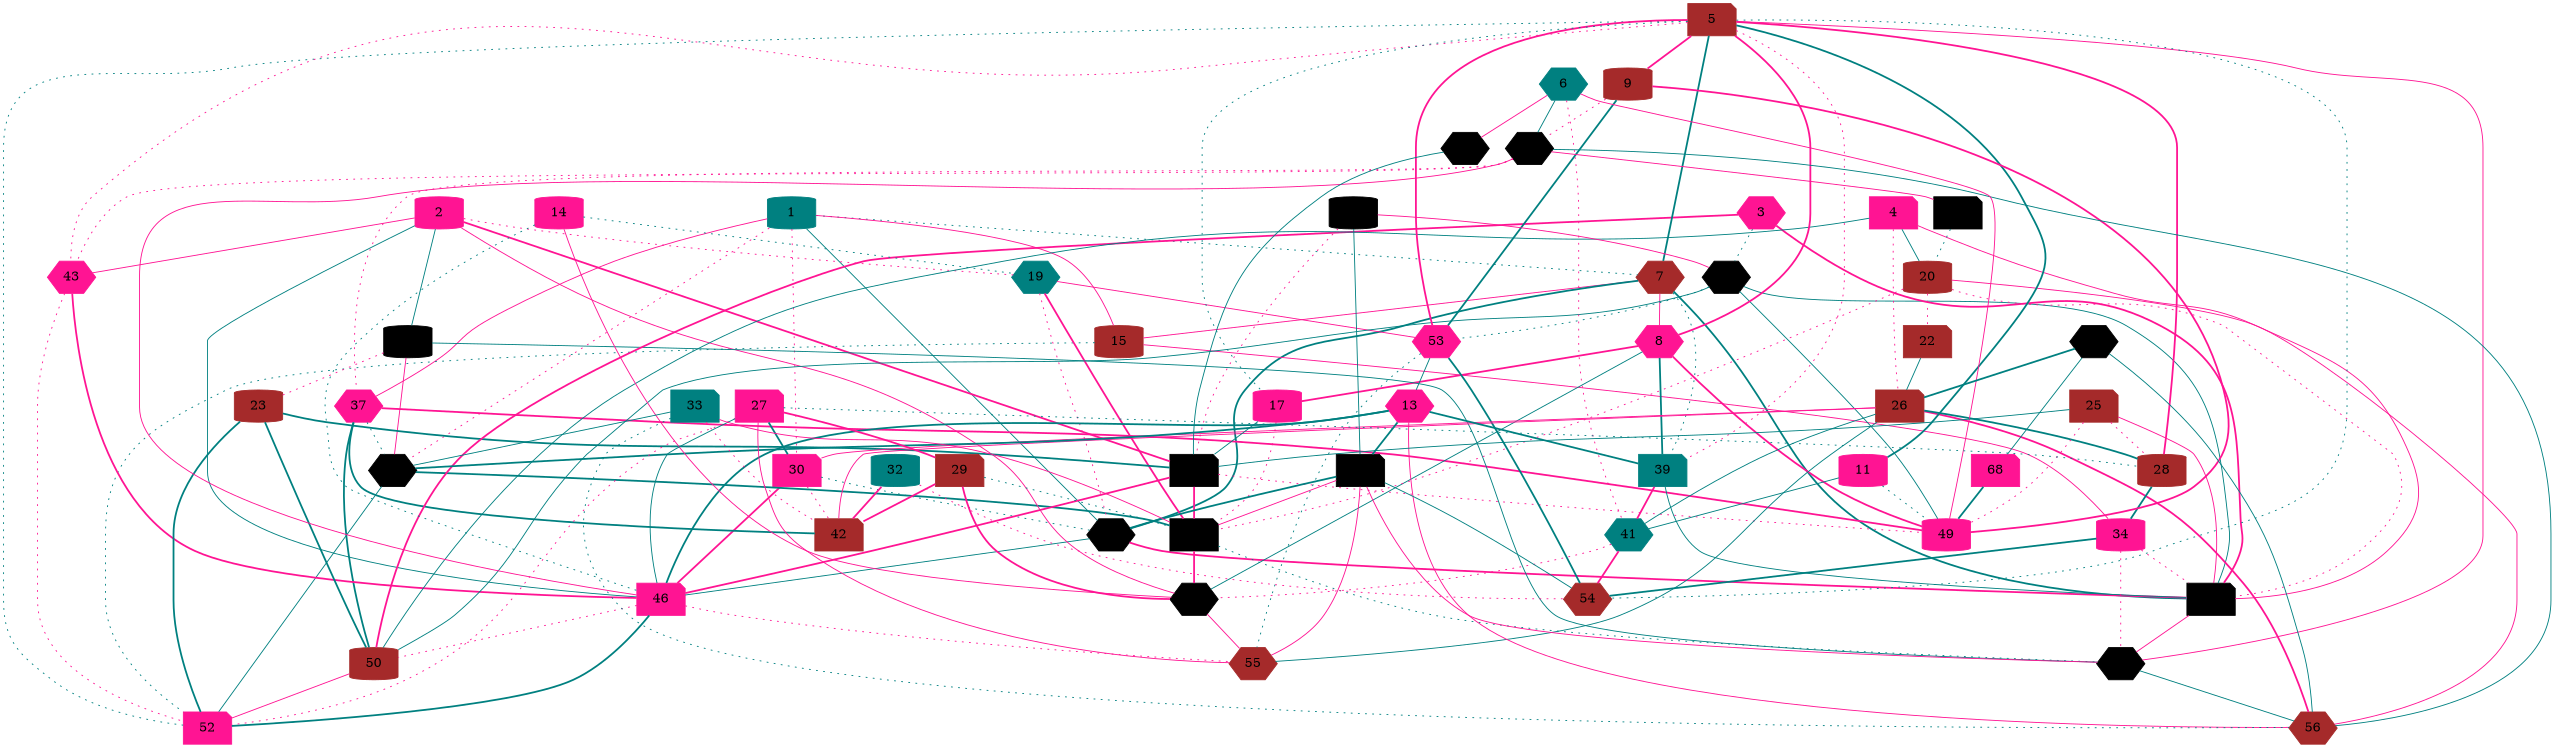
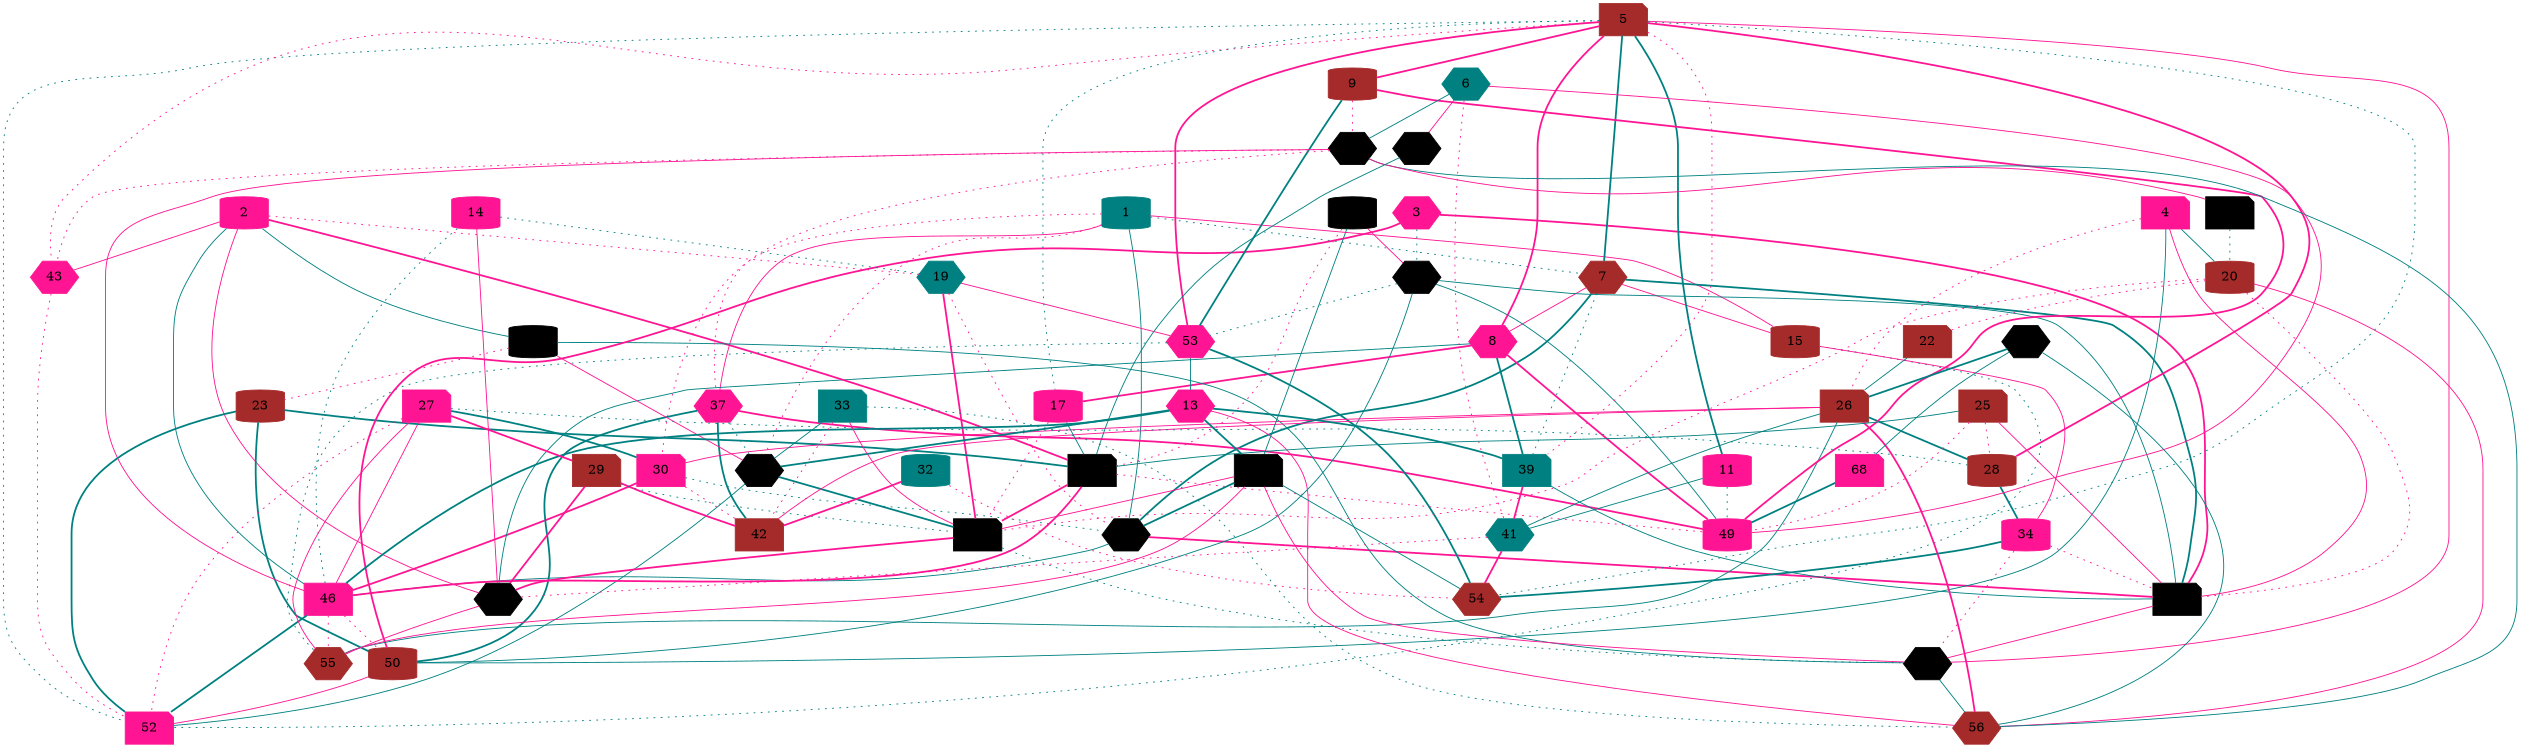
edge "27" -- "46": color teal -> deeppink
edge "43" -- "46": removed
